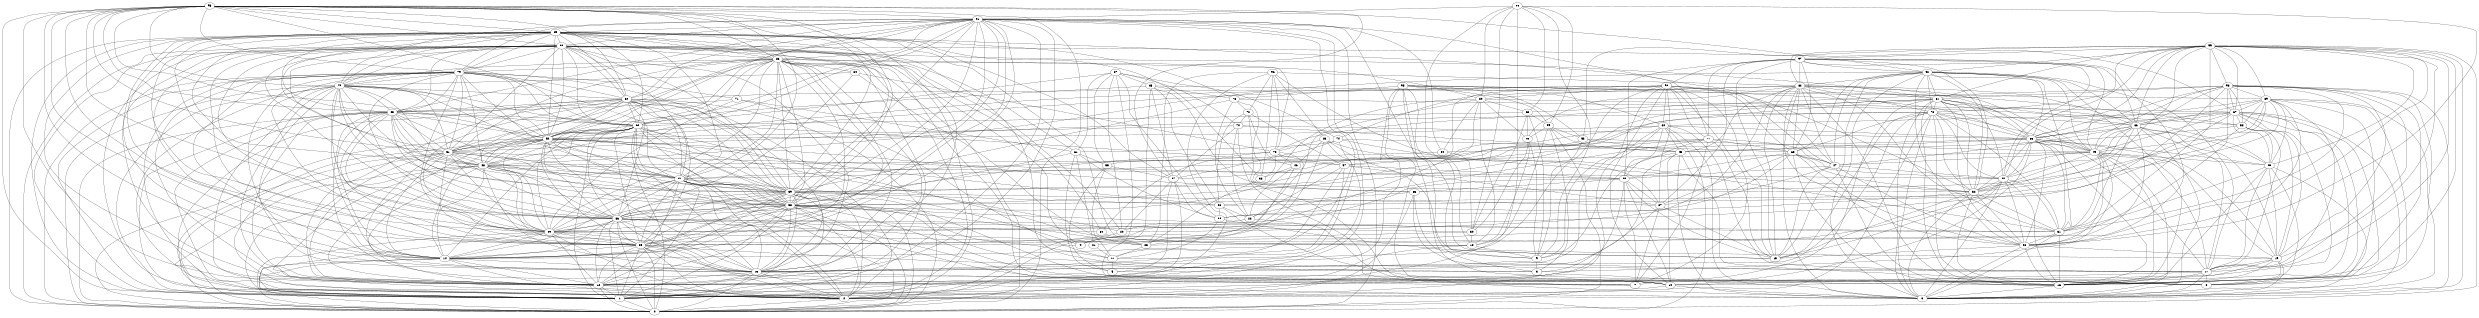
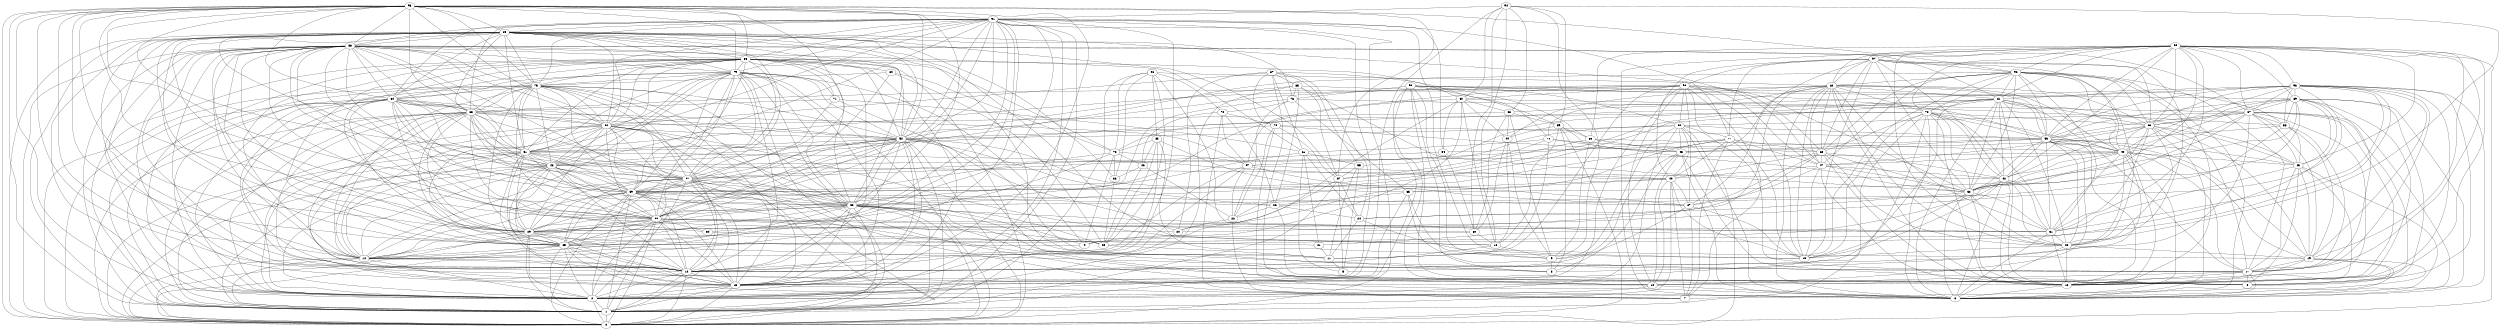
edge "2" -> "98": added
edge "28" -> "47": now "32" -> "47"
edge "12" -> "13": reversed
edge "1" -> "2": added
